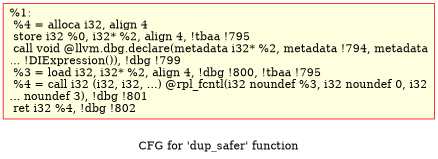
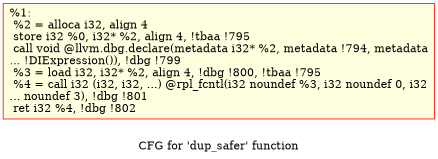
node "%1:": text "%4 = alloca i32, align 4" -> "%2 = alloca i32, align 4"
